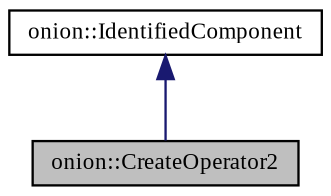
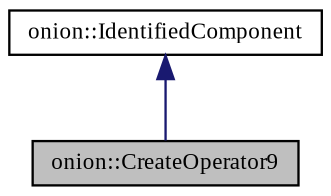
node "onion::CreateOperator2": label "onion::CreateOperator2" -> "onion::CreateOperator9"
